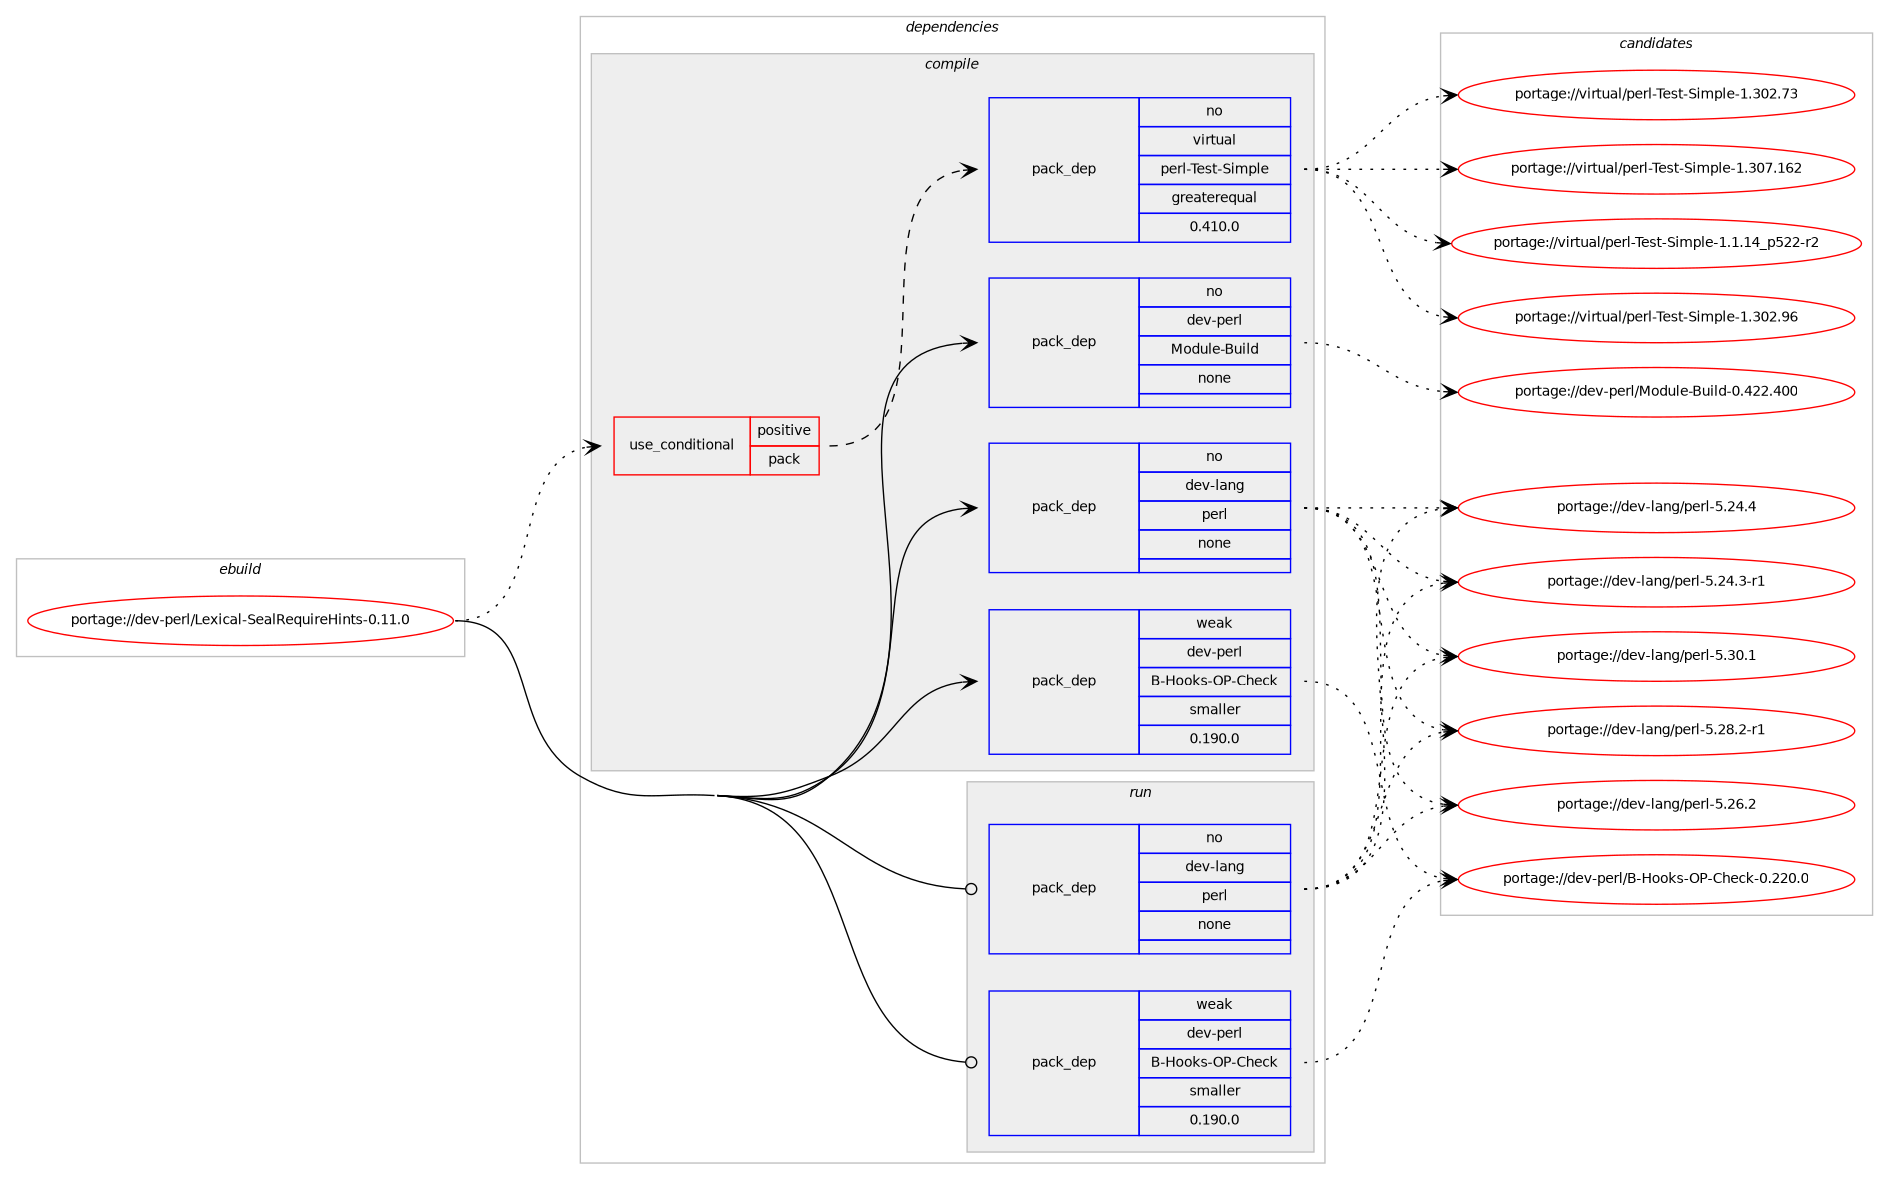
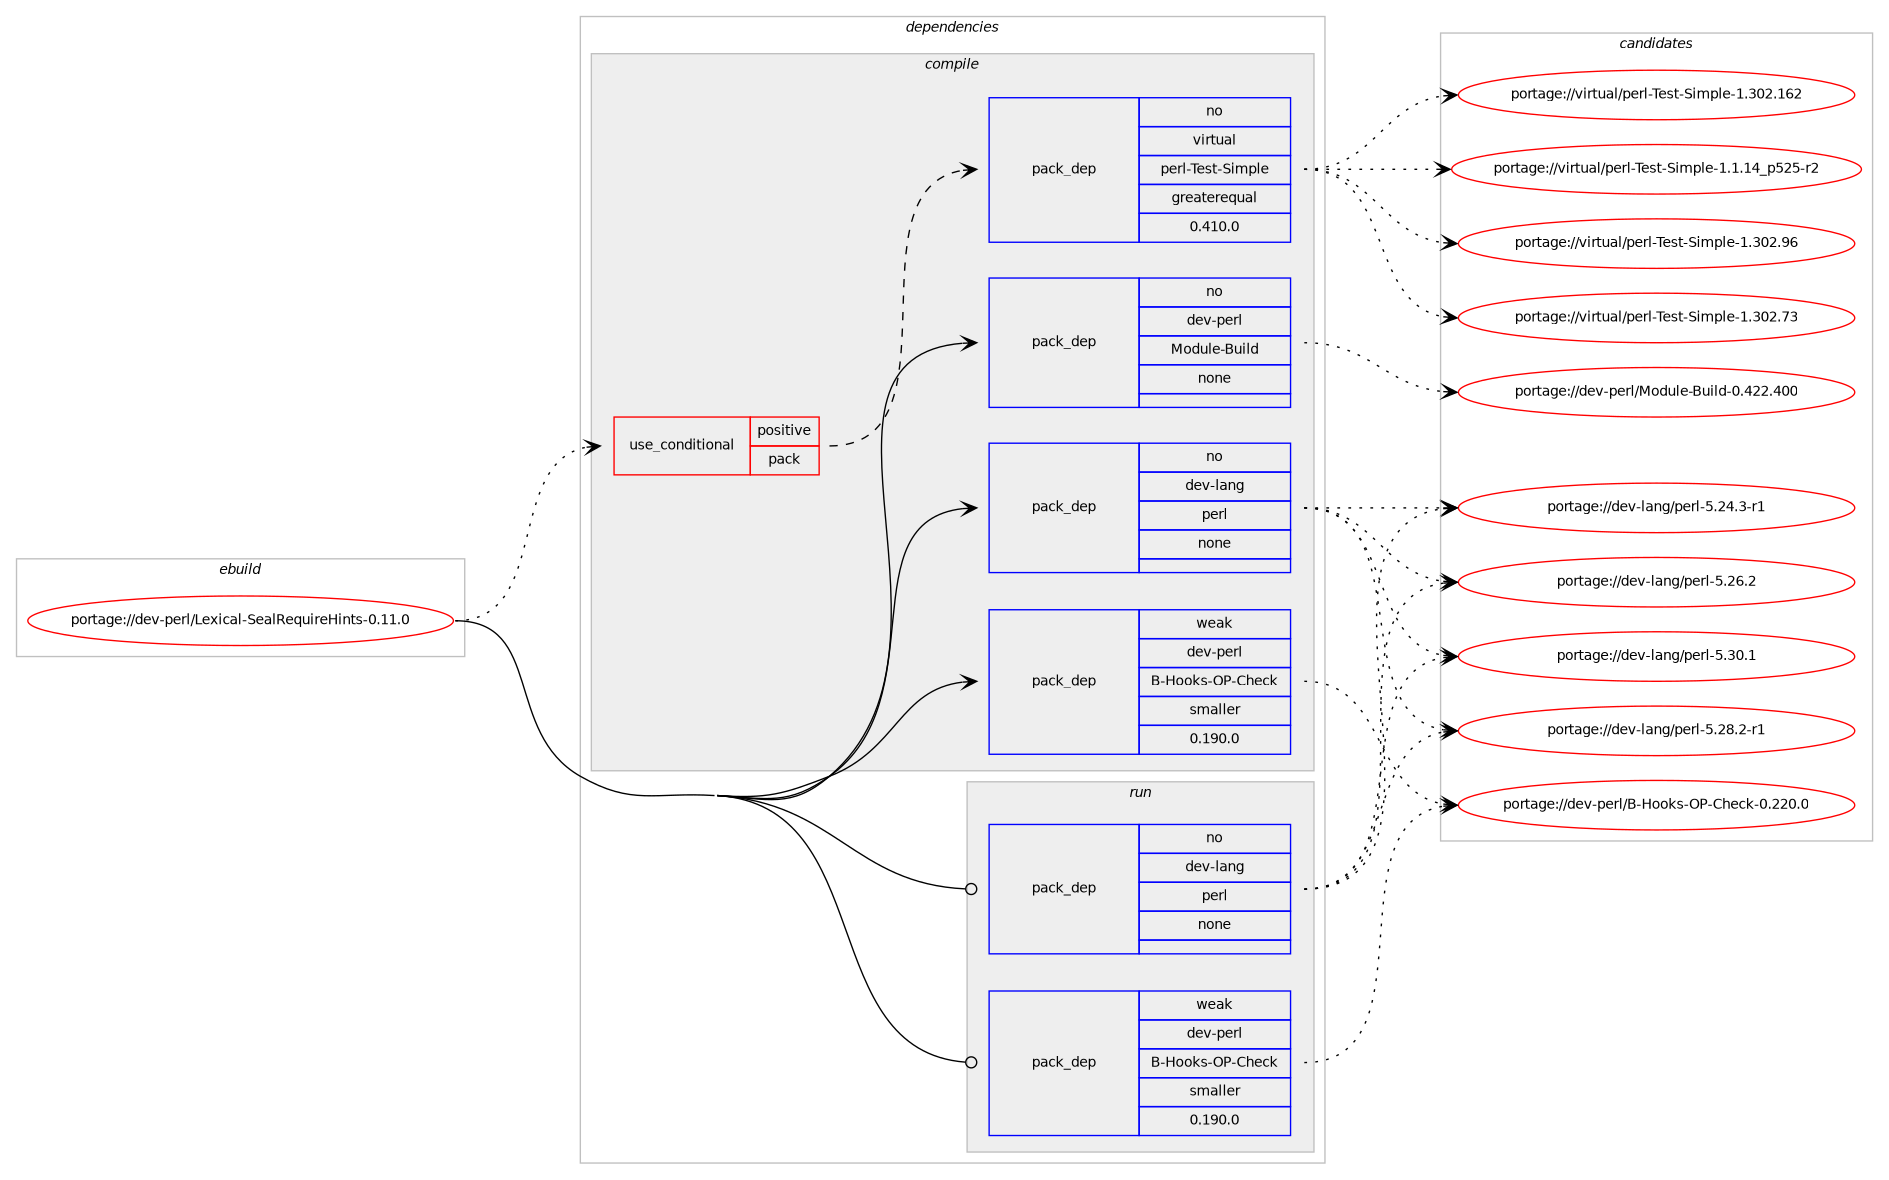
node "portage://virtual/perl-Test-Simple-1.307.162": label "portage://virtual/perl-Test-Simple-1.307.162" -> "portage://virtual/perl-Test-Simple-1.302.162"
node "portage://virtual/perl-Test-Simple-1.1.14_p522-r2": label "portage://virtual/perl-Test-Simple-1.1.14_p522-r2" -> "portage://virtual/perl-Test-Simple-1.1.14_p525-r2"
node "portage://dev-lang/perl-5.24.4": removed
